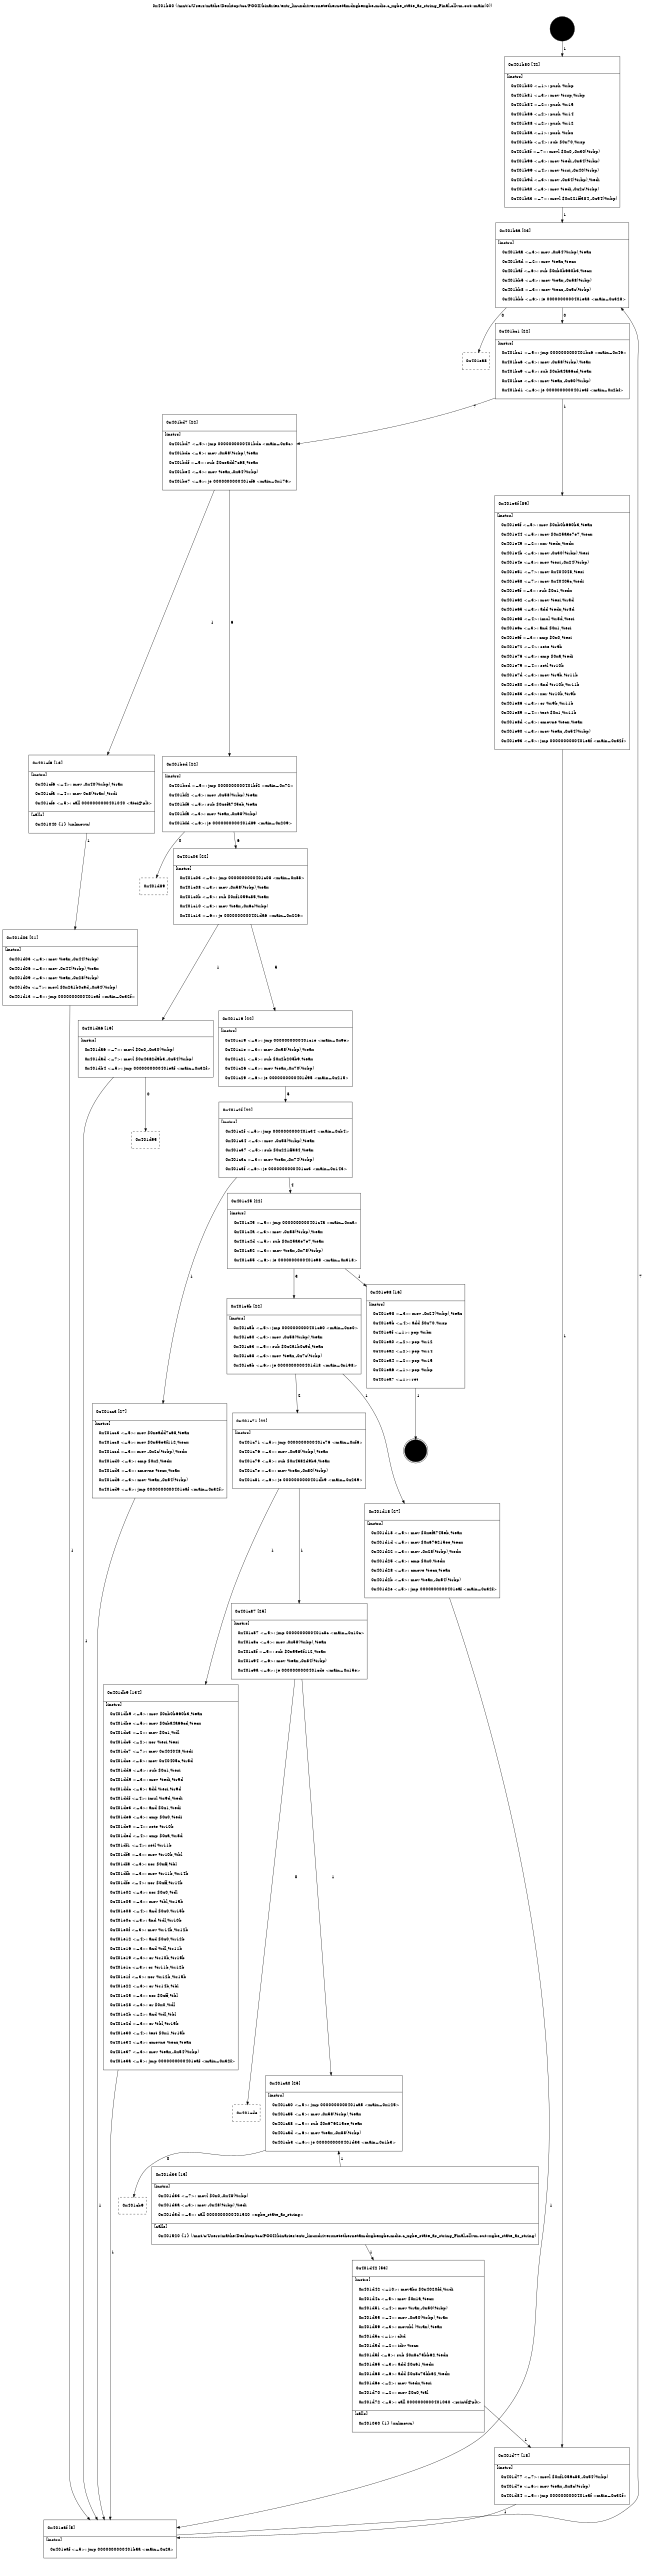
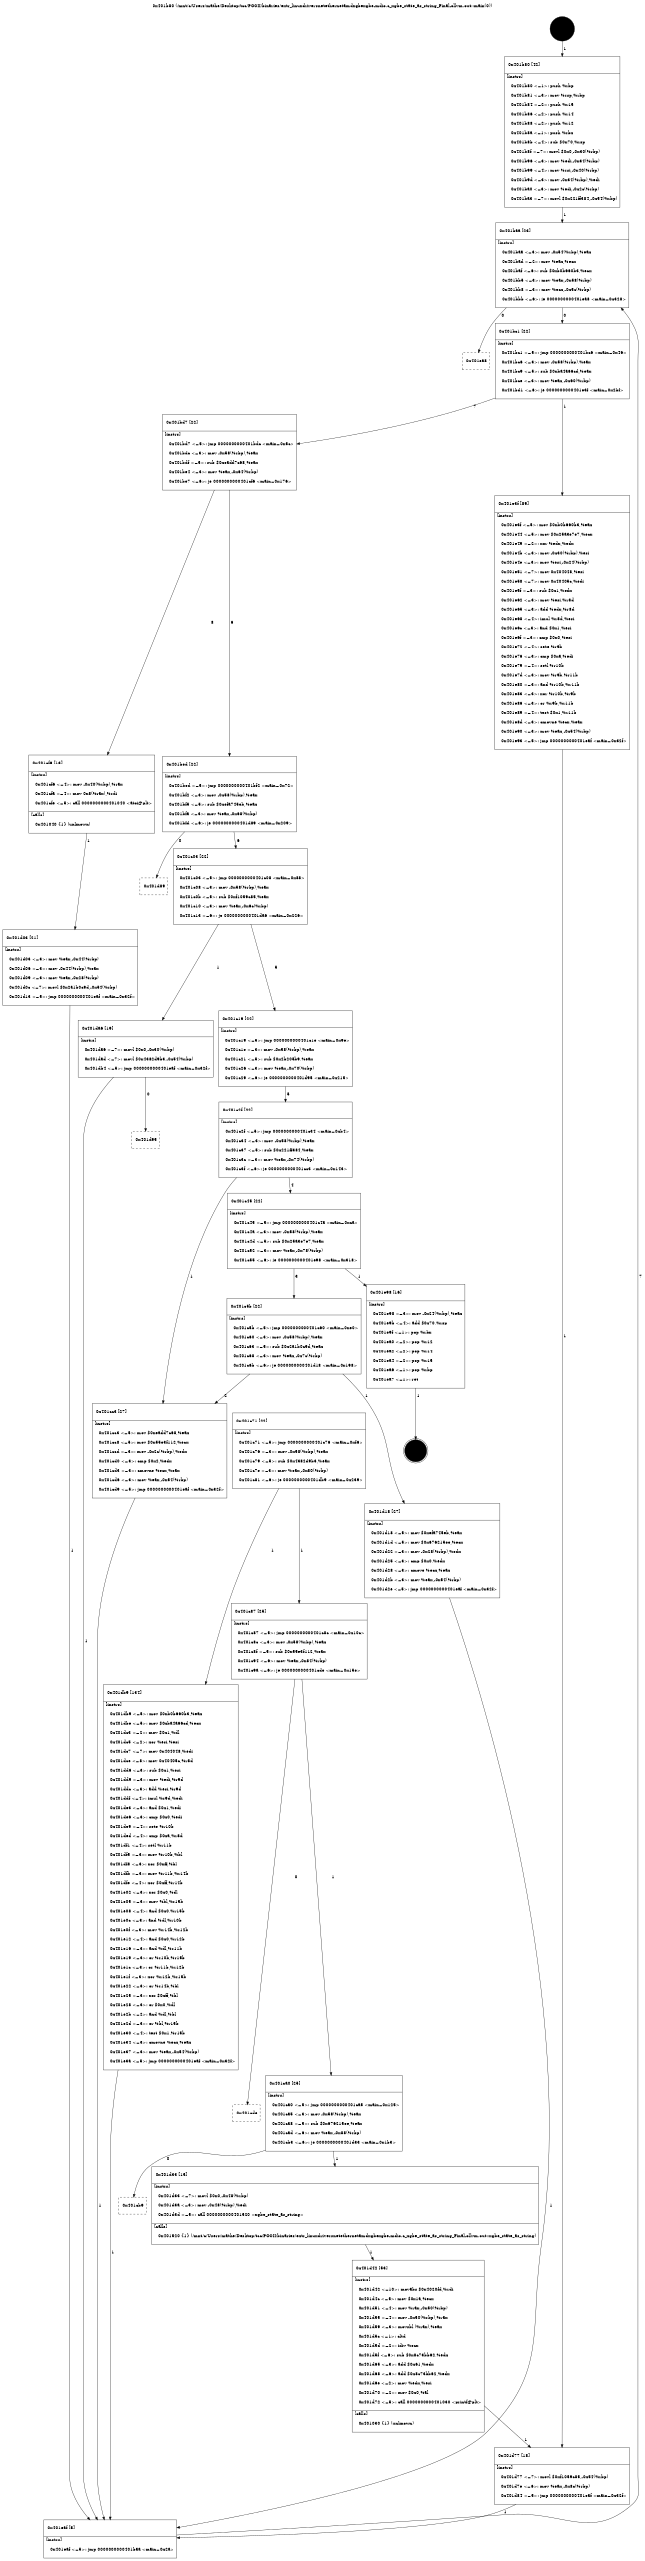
edge "0x401bd7 [22]" -> "0x401cf6 [13]": label " 1" -> " 8"
edge "0x401c5b [22]" -> "0x401c71 [22]": now "0x401c5b [22]" -> "0x401cc3 [27]"
edge "0x401d33 [15]" -> "0x401ca0 [25]": reversed
